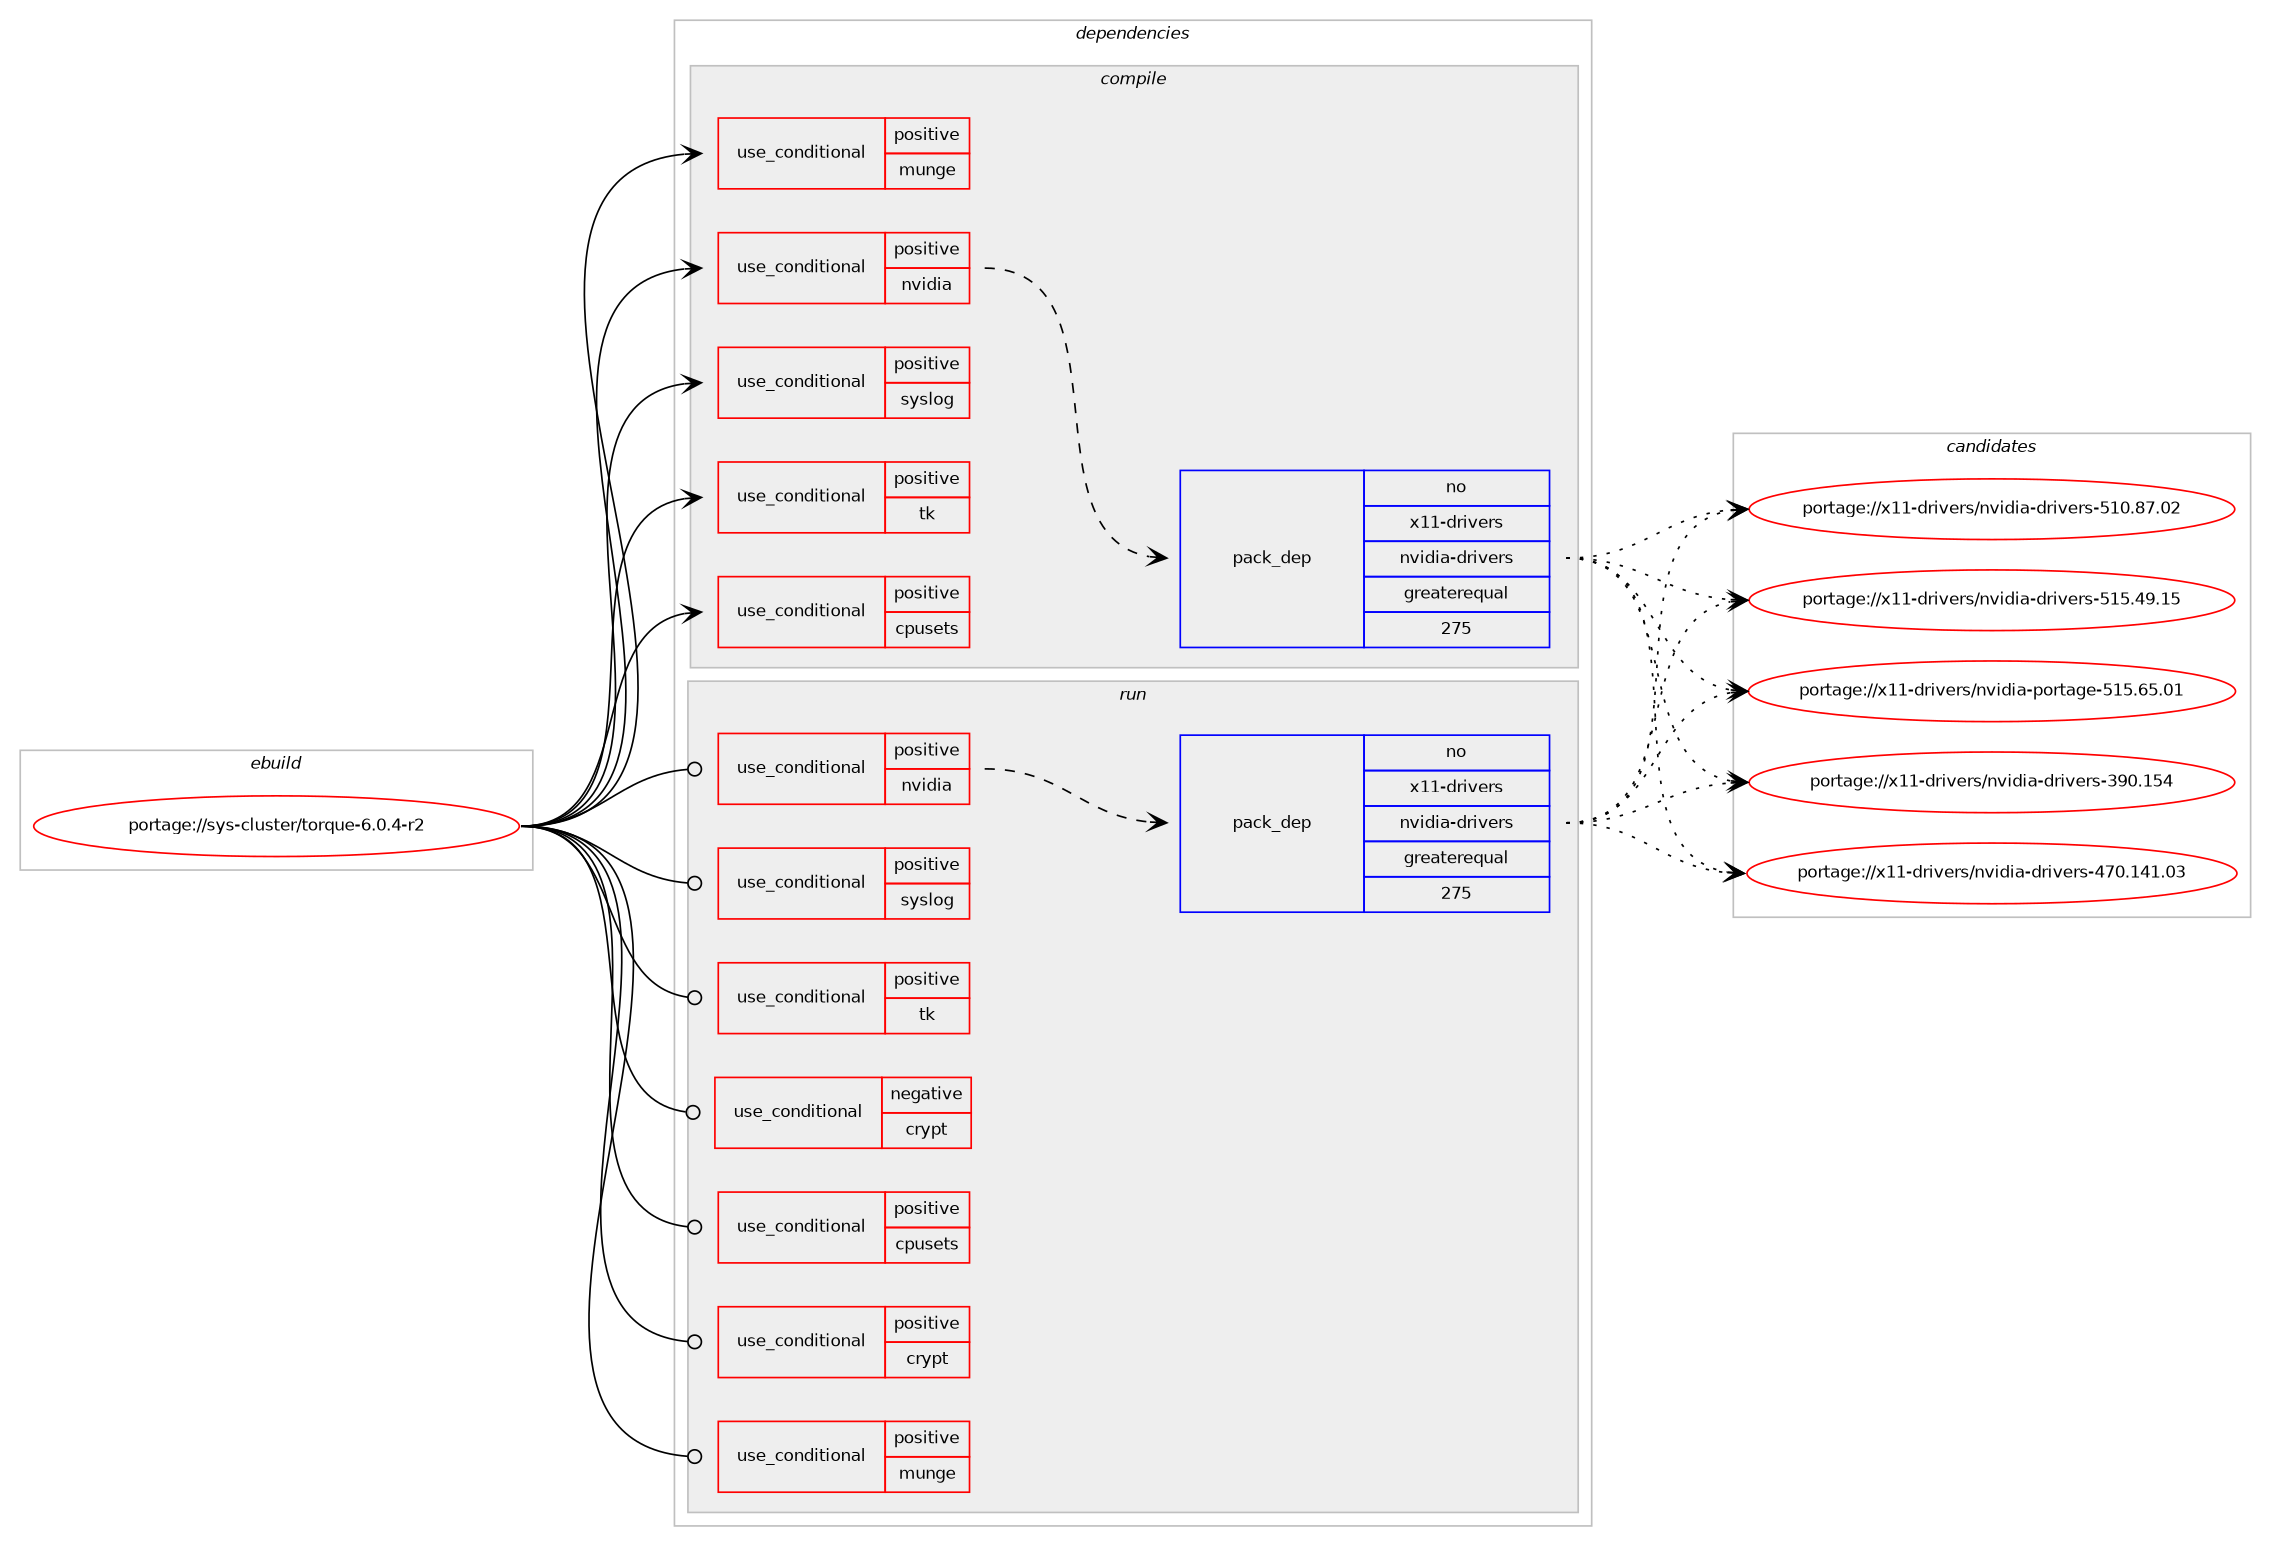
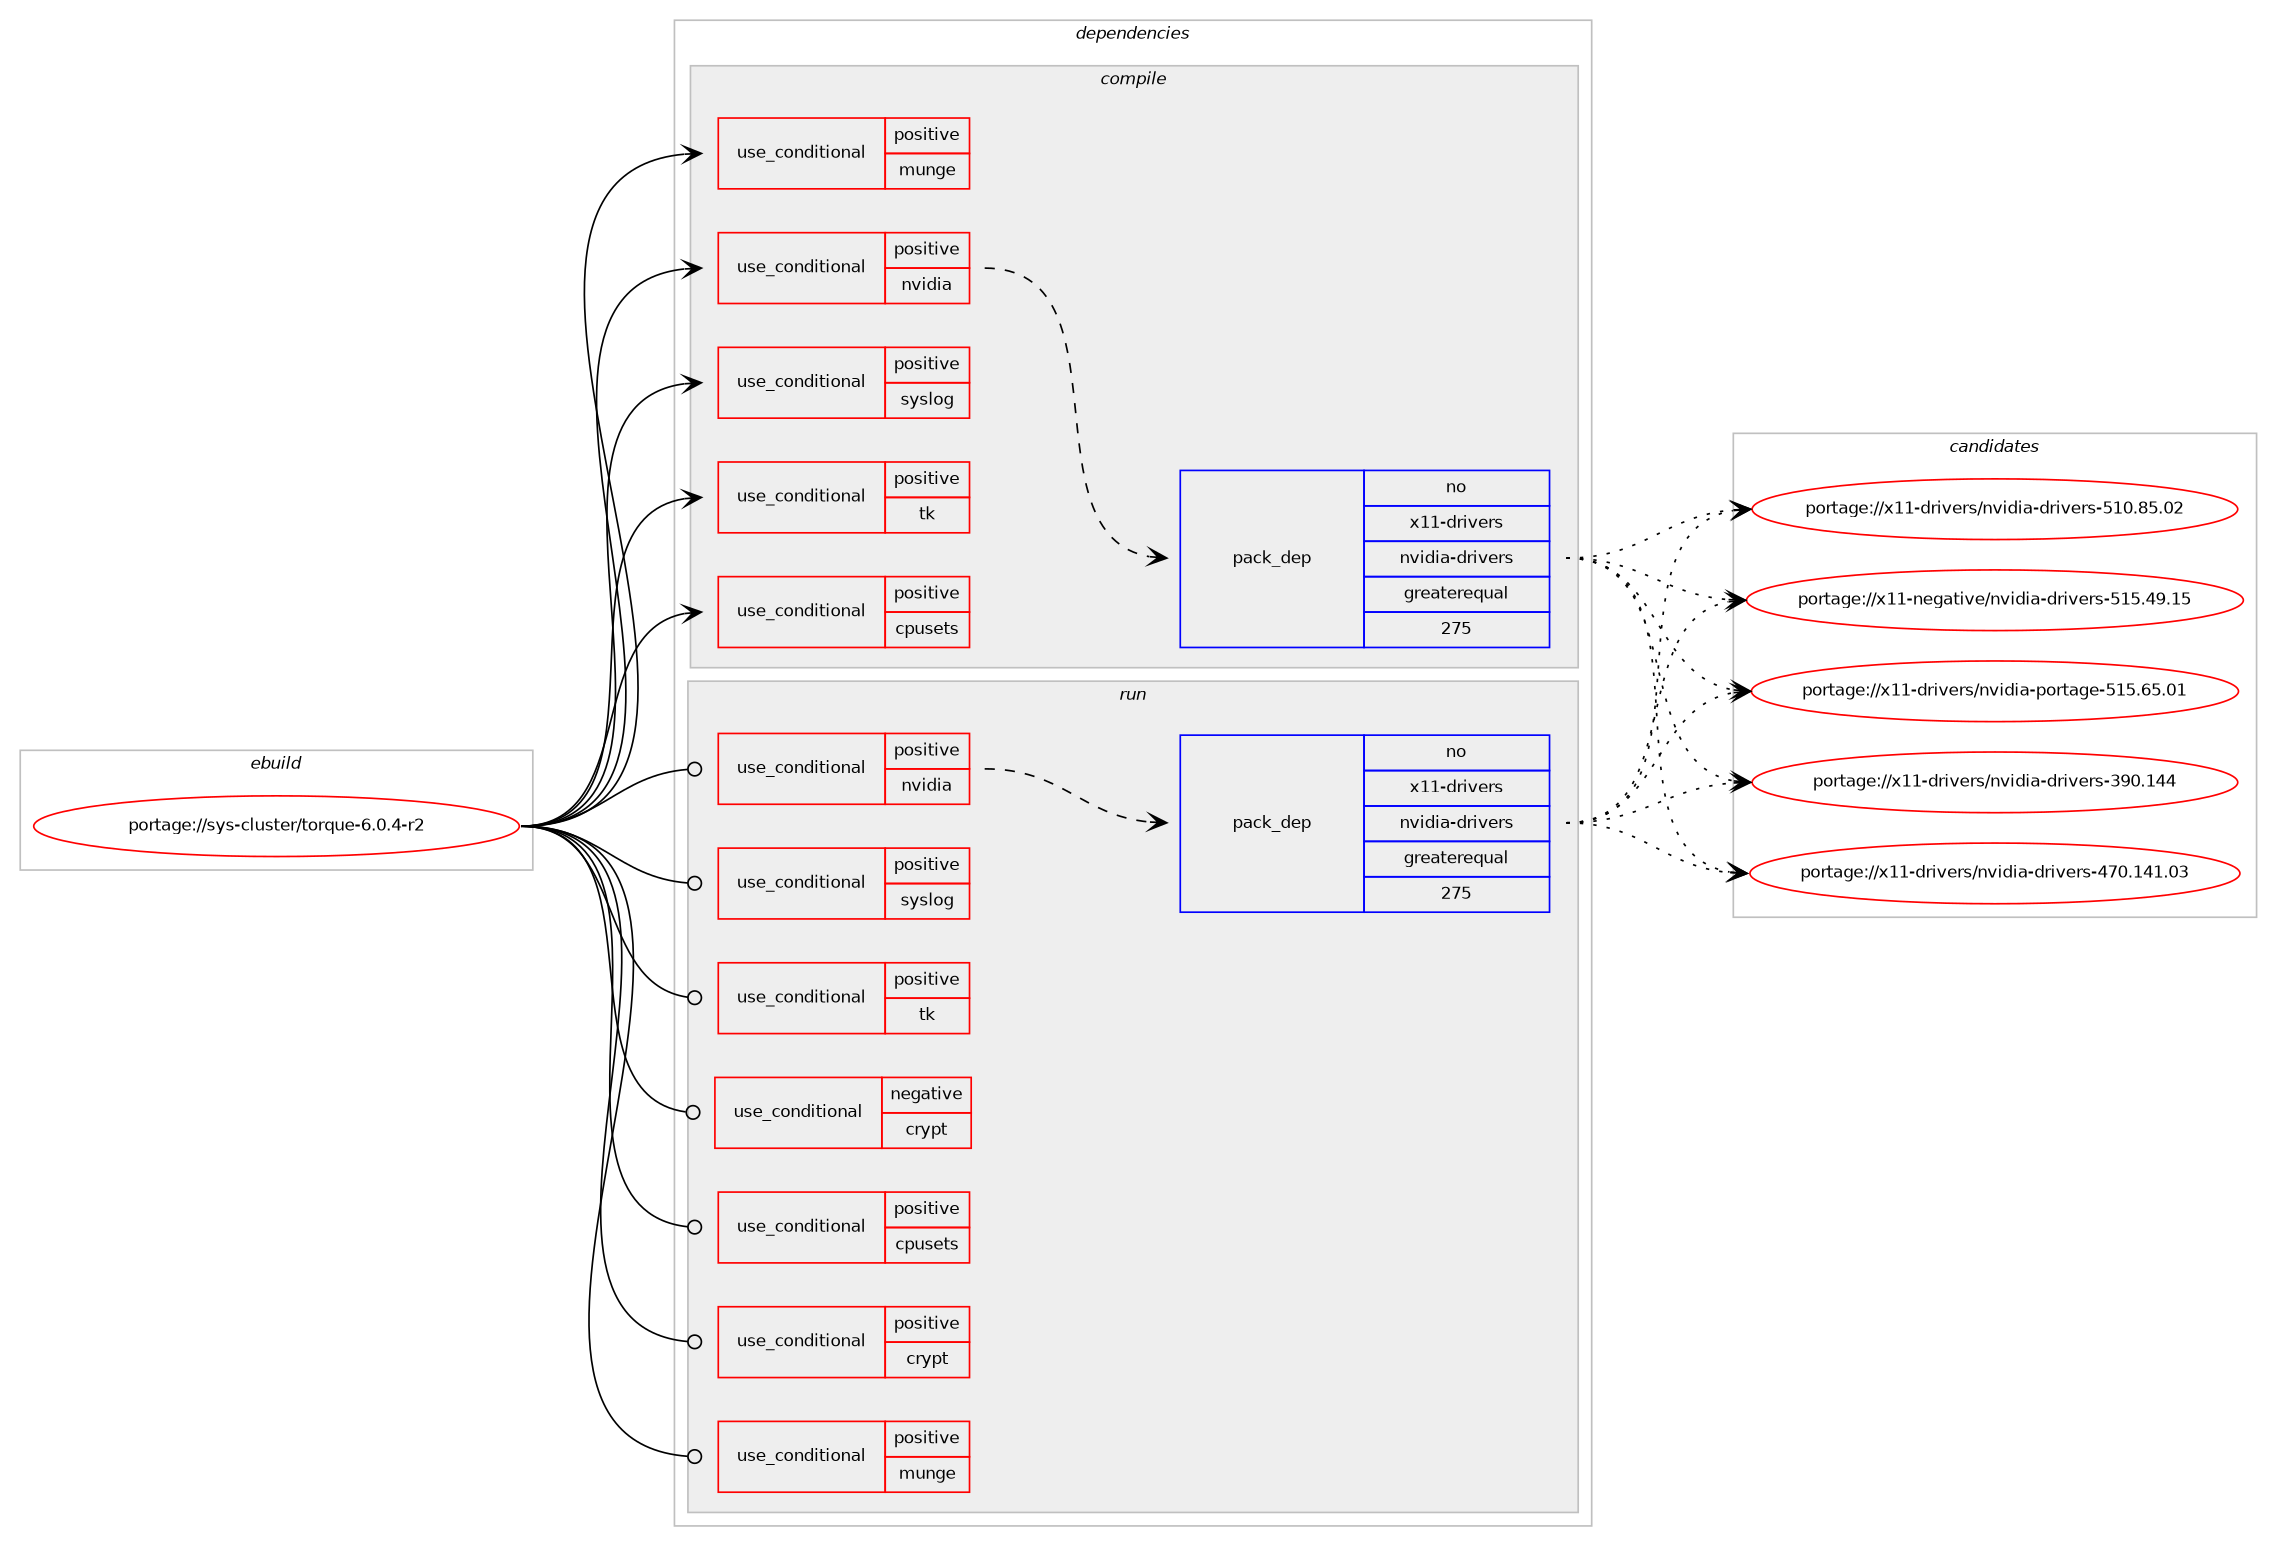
node "portage://x11-drivers/nvidia-drivers-510.87.02": label "portage://x11-drivers/nvidia-drivers-510.87.02" -> "portage://x11-drivers/nvidia-drivers-510.85.02"
node "portage://x11-drivers/nvidia-drivers-515.49.15": label "portage://x11-drivers/nvidia-drivers-515.49.15" -> "portage://x11-negative/nvidia-drivers-515.49.15"
node "portage://x11-drivers/nvidia-drivers-390.154": label "portage://x11-drivers/nvidia-drivers-390.154" -> "portage://x11-drivers/nvidia-drivers-390.144"
